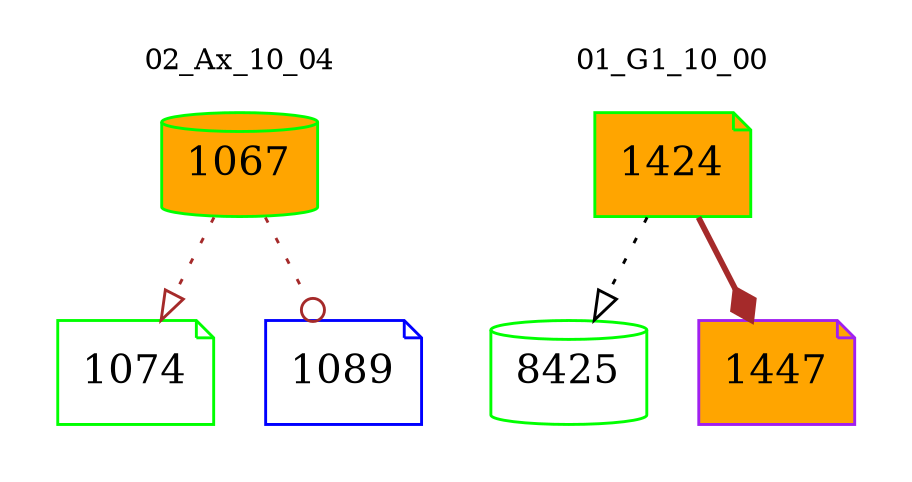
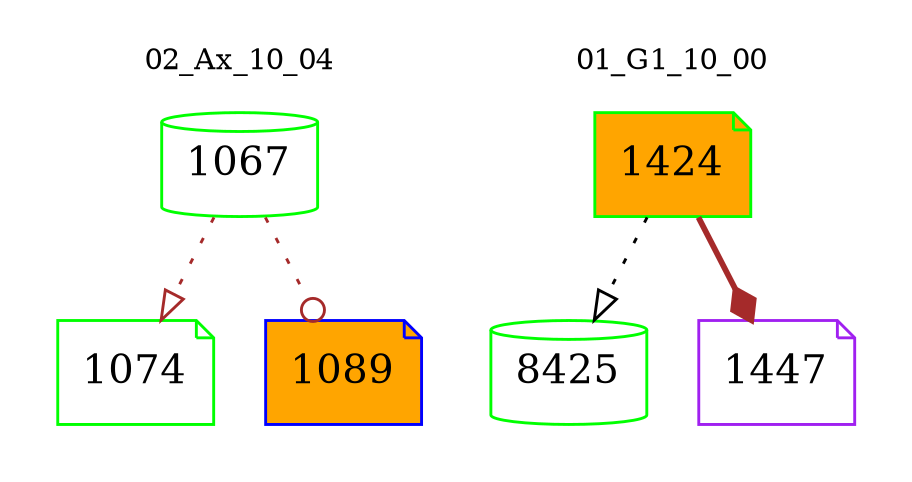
node "1067": fillcolor orange -> white
node "1089": fillcolor white -> orange
node "1447": fillcolor orange -> white
